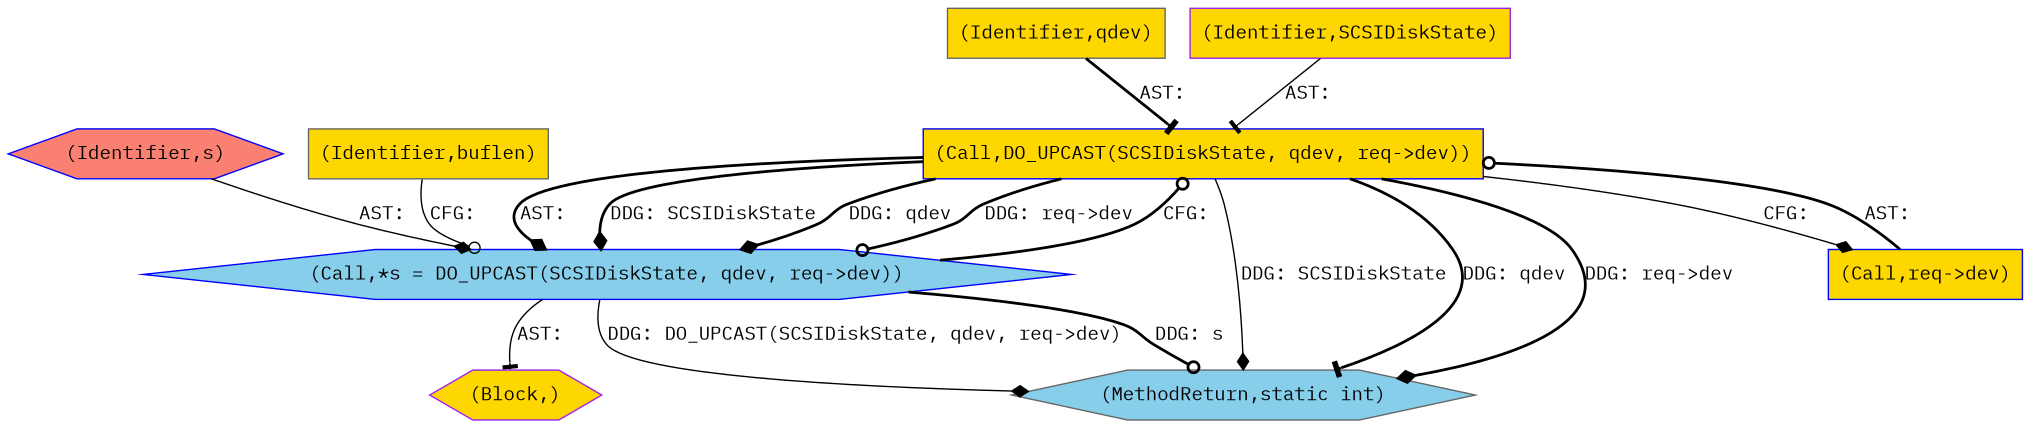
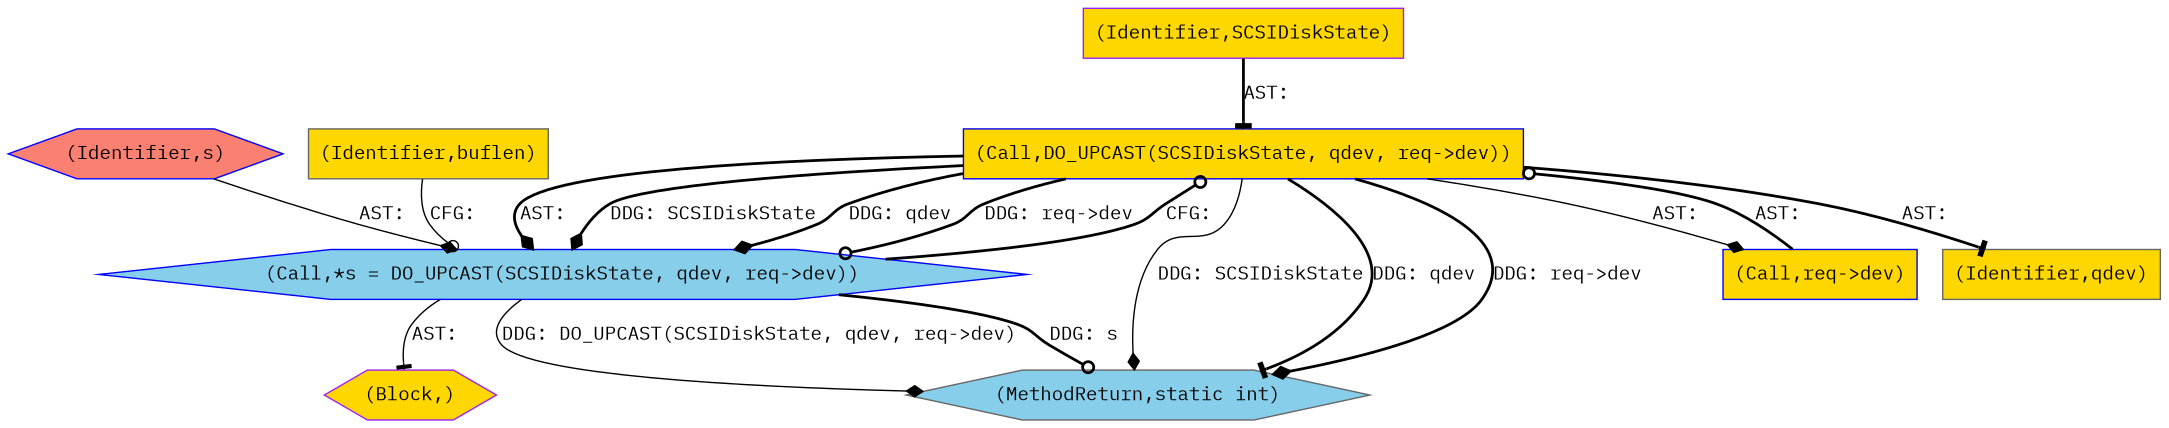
edge "(Identifier,qdev)" -> "(Call,DO_UPCAST(SCSIDiskState, qdev, req->dev))": reversed
edge "(Identifier,SCSIDiskState)" -> "(Call,DO_UPCAST(SCSIDiskState, qdev, req->dev))": style solid -> bold
edge "(Call,DO_UPCAST(SCSIDiskState, qdev, req->dev))" -> "(Call,req->dev)": label "CFG: " -> "AST: "
